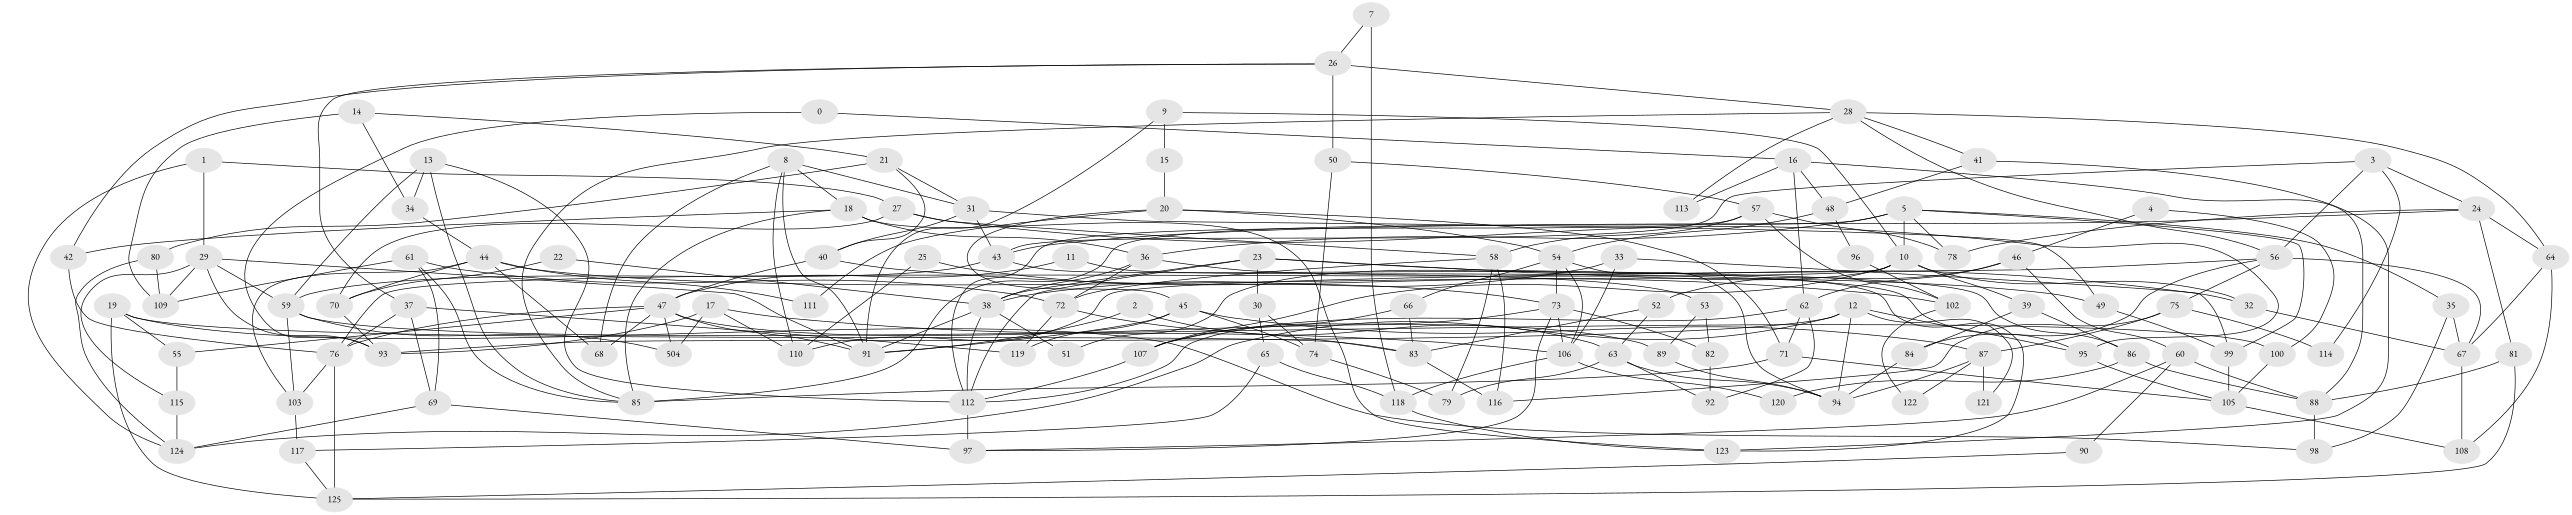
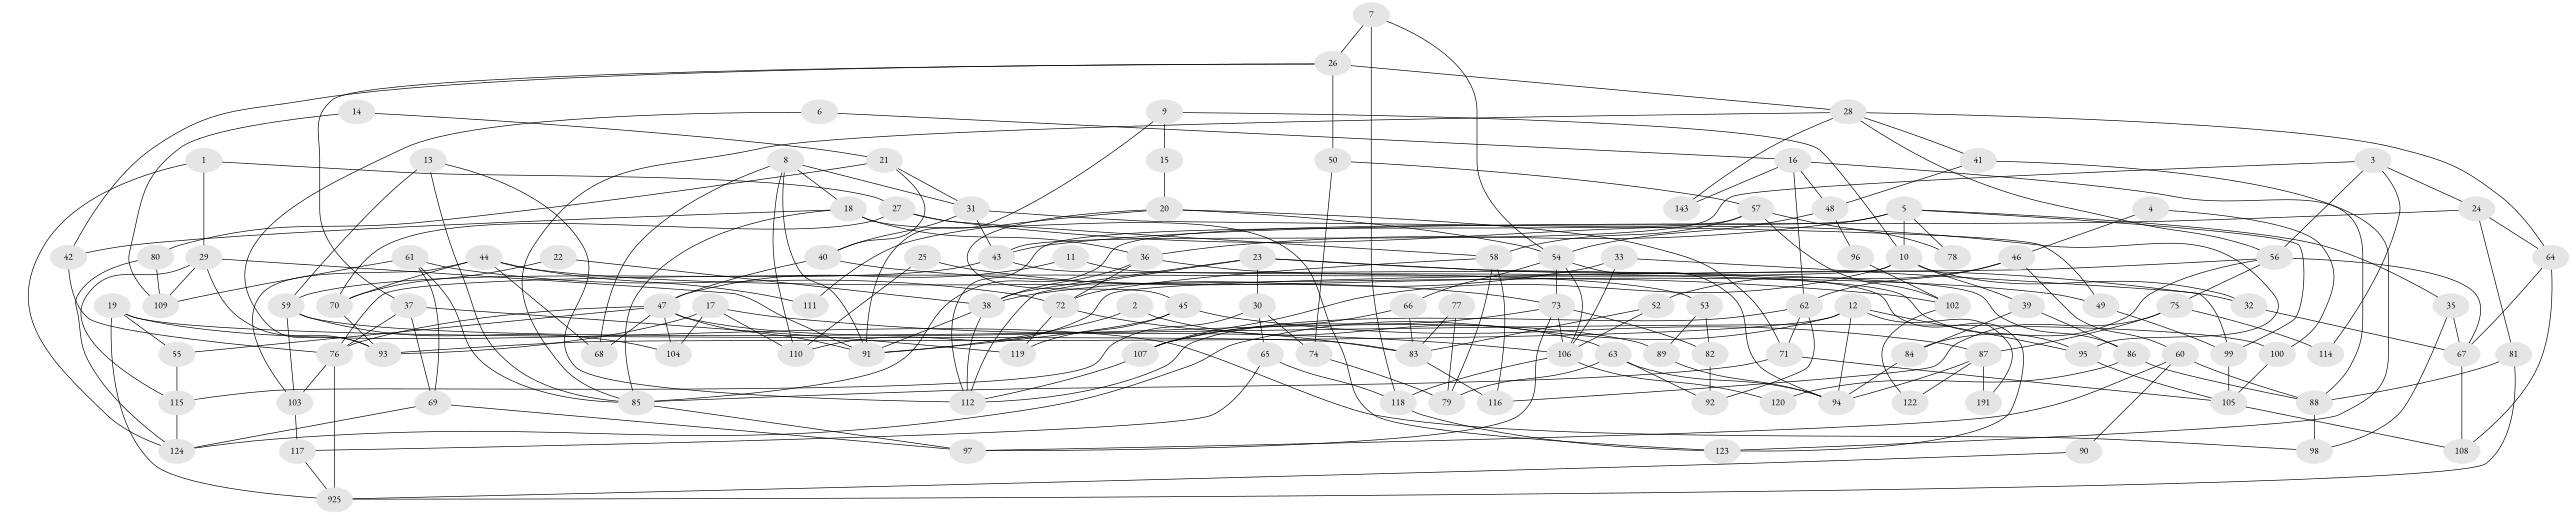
node "0": label "0" -> "6"
edge "7" -- "54": added
node "34": removed
node "113": label "113" -> "143"
edge "24" -- "78": removed
edge "29" -- "59": removed
node "77": added
edge "45" -- "74": removed
edge "52" -- "63": now "52" -- "106"
node "504": label "504" -> "104"
node "51": removed
edge "30" -- "115": added
node "121": label "121" -> "191"
edge "112" -- "97": now "85" -- "97"
node "125": label "125" -> "925"
